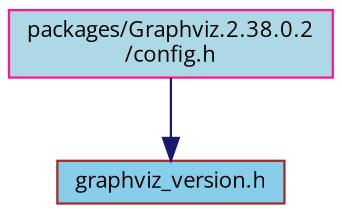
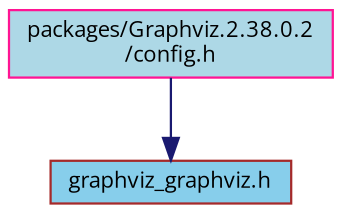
node "graphviz_version.h": label "graphviz_version.h" -> "graphviz_graphviz.h"
